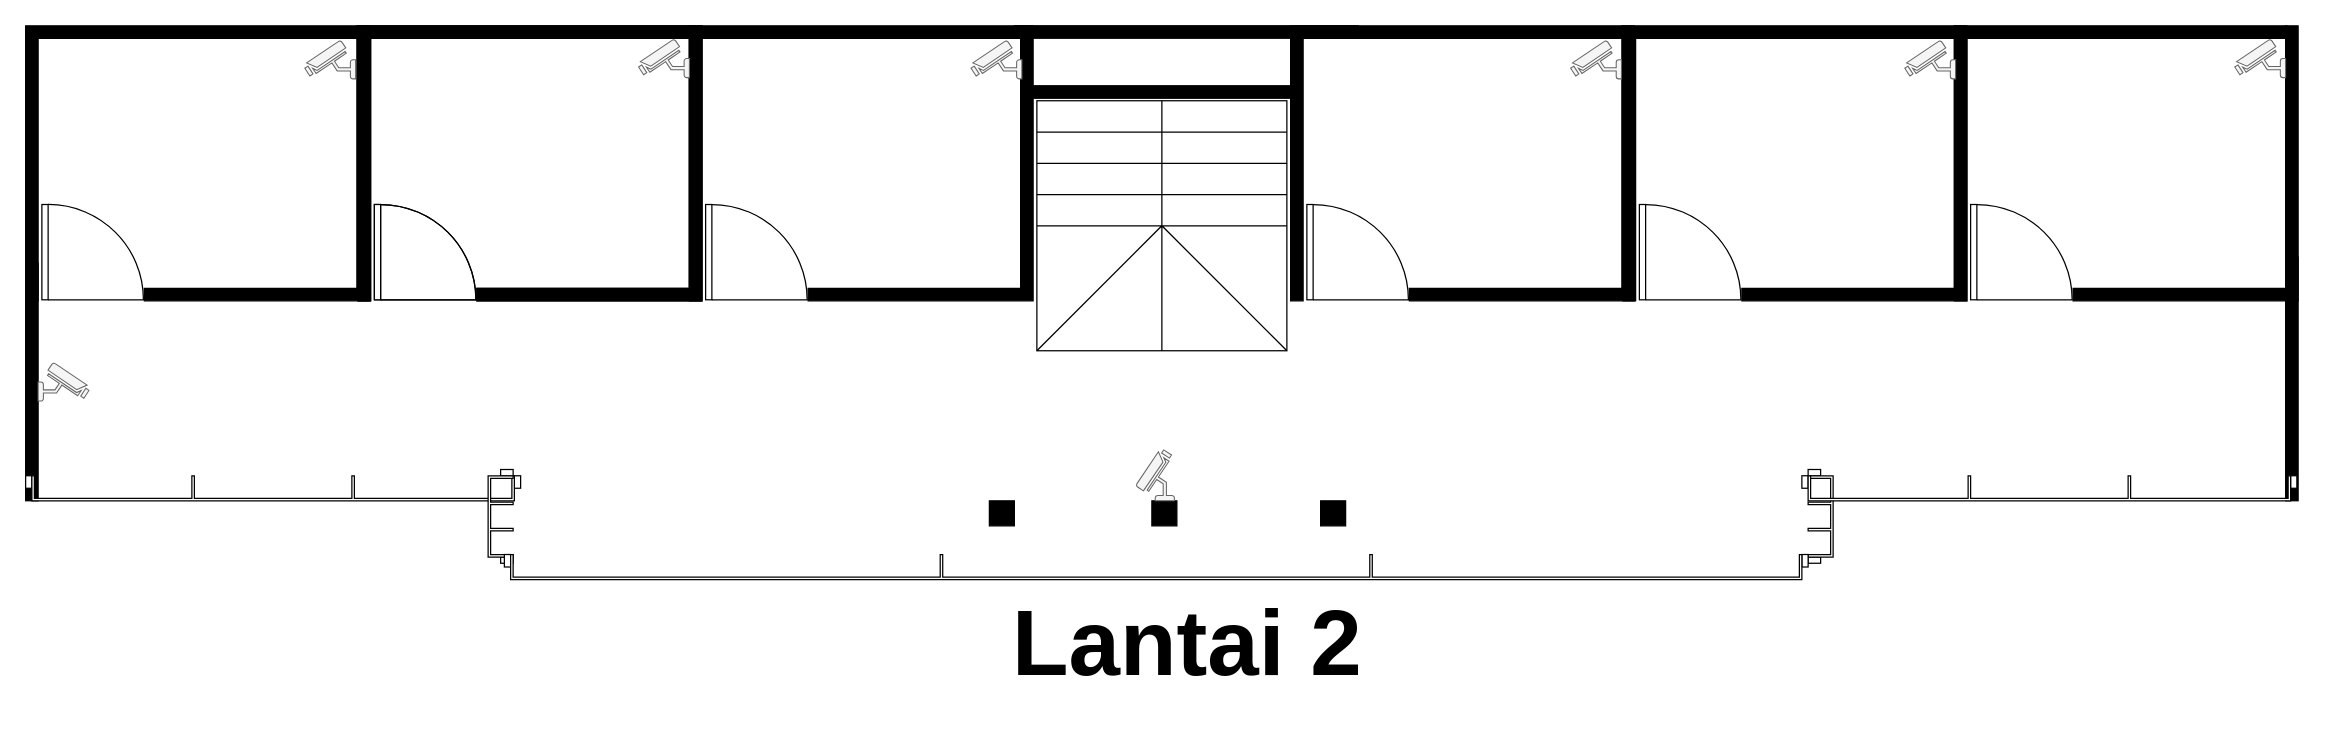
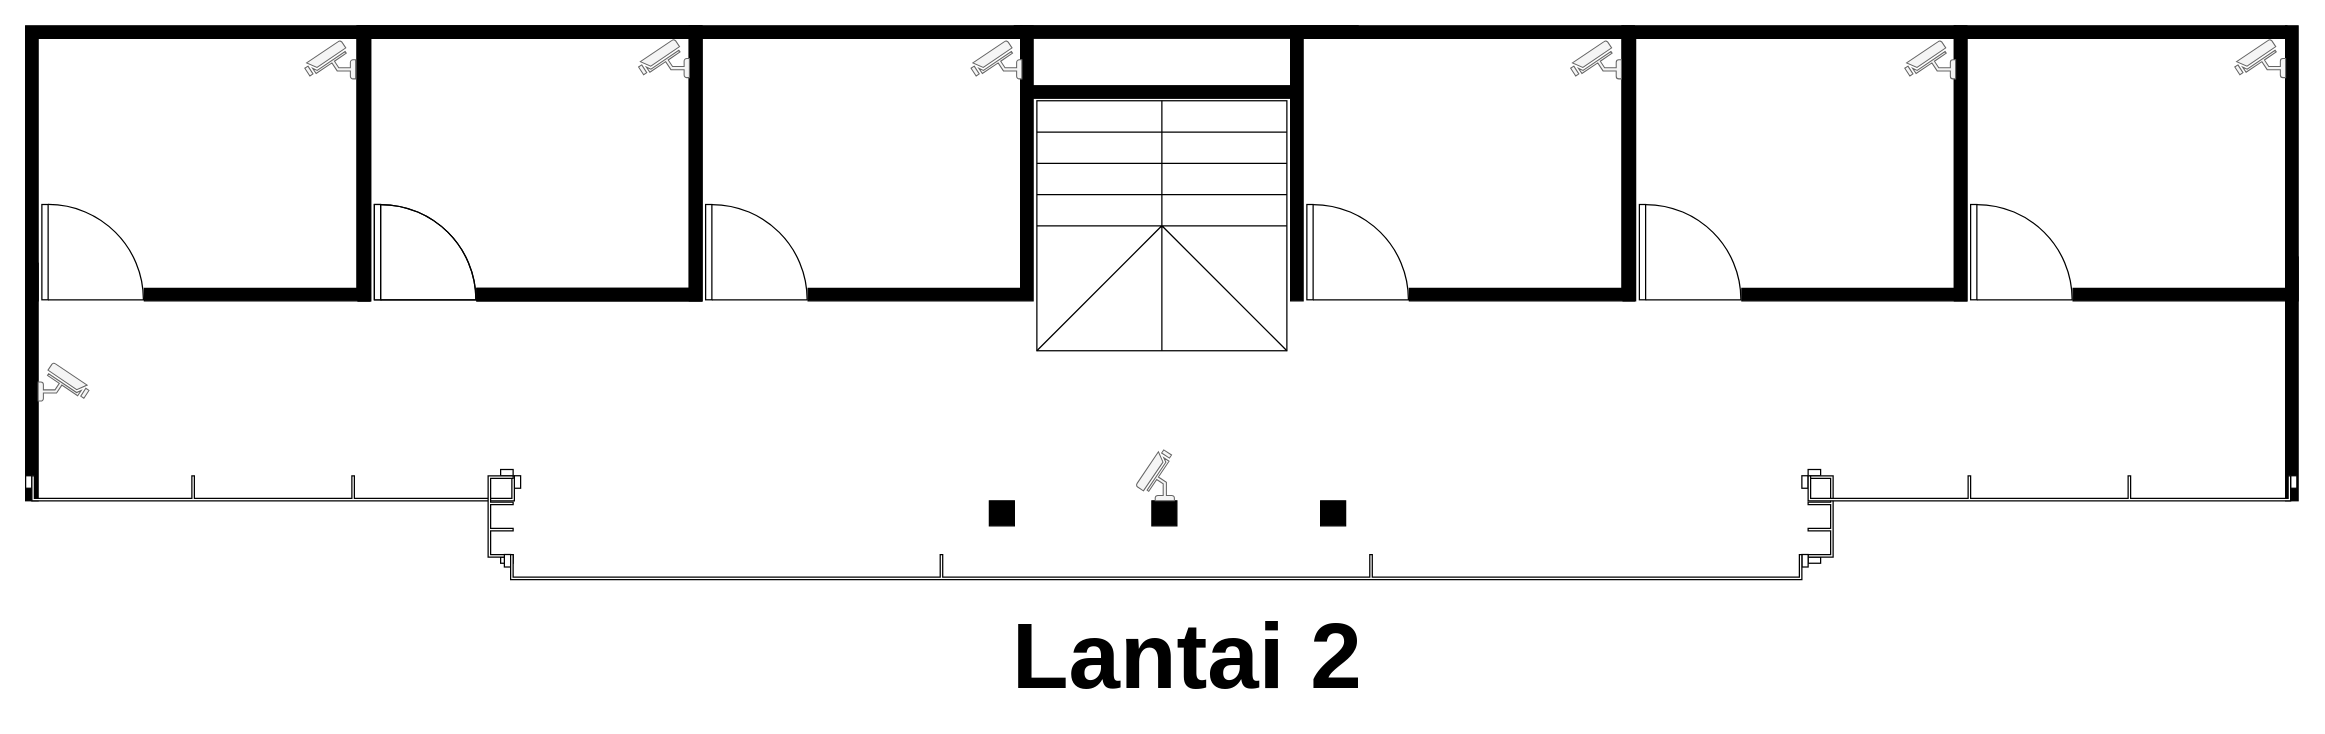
node "Lantai 2": moved (1186, 644) -> (1186, 657)
